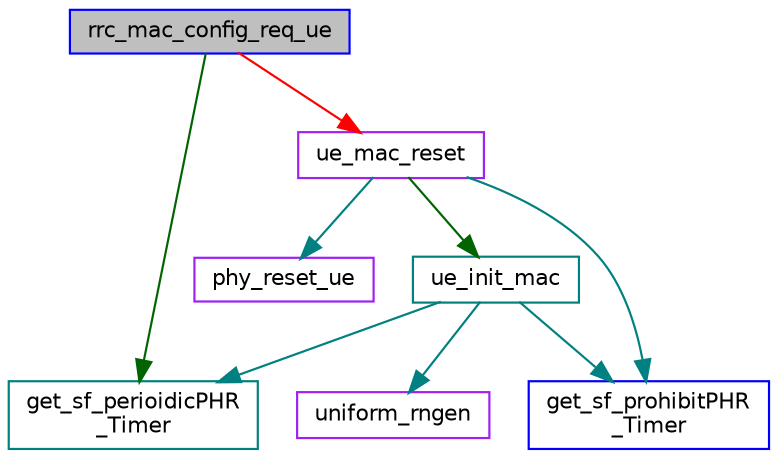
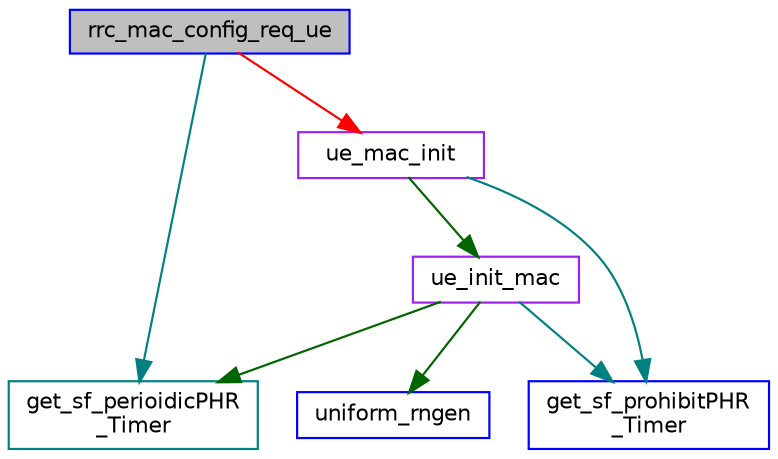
node "ue_mac_reset": label "ue_mac_reset" -> "ue_mac_init"
edge "rrc_mac_config_req_ue" -> "get_sf_perioidicPHR _Timer": color darkgreen -> teal
node "phy_reset_ue": removed
node "ue_init_mac": color teal -> purple
edge "ue_init_mac" -> "get_sf_perioidicPHR _Timer": color teal -> darkgreen
edge "ue_init_mac" -> "uniform_rngen": color teal -> darkgreen
node "uniform_rngen": color purple -> blue
